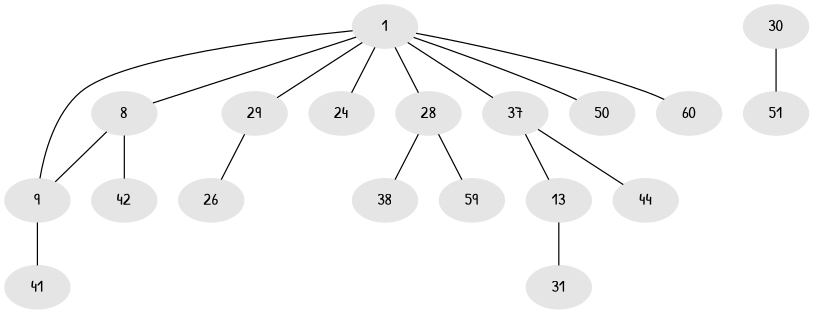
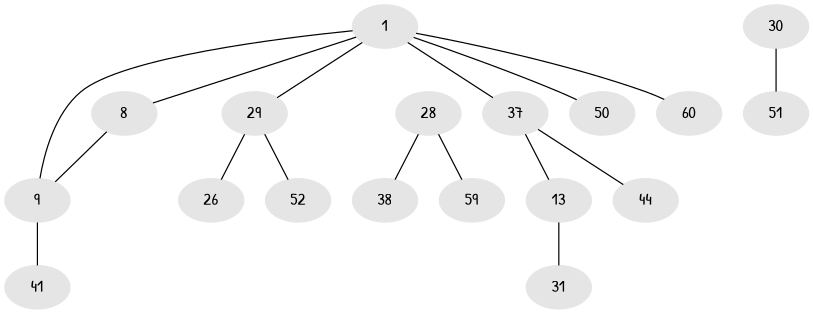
edge "1" -- "28": removed
node "24": removed
node "42": removed
node "52": added
